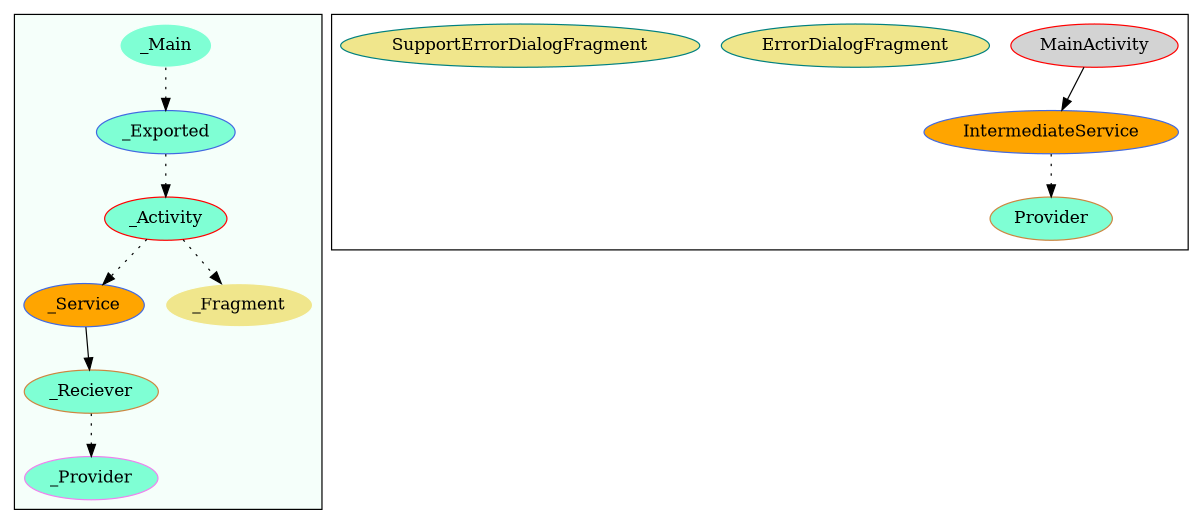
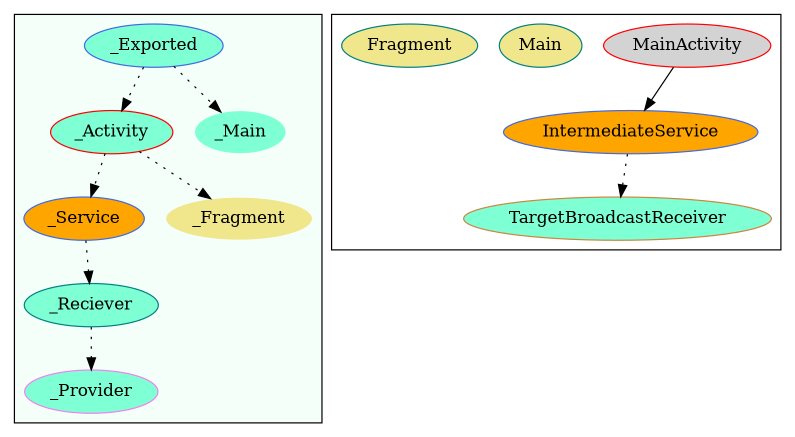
node "SupportErrorDialogFragment": label "SupportErrorDialogFragment" -> "Fragment"
node "ErrorDialogFragment": label "ErrorDialogFragment" -> "Main"
edge "_Main" -> "_Exported": reversed
node "Provider": label "Provider" -> "TargetBroadcastReceiver"
edge "_Service" -> "_Reciever": style solid -> dotted
node "_Reciever": color peru -> teal
